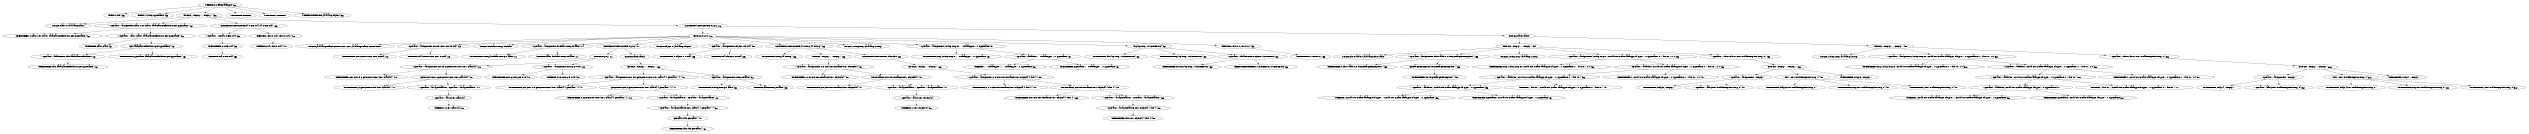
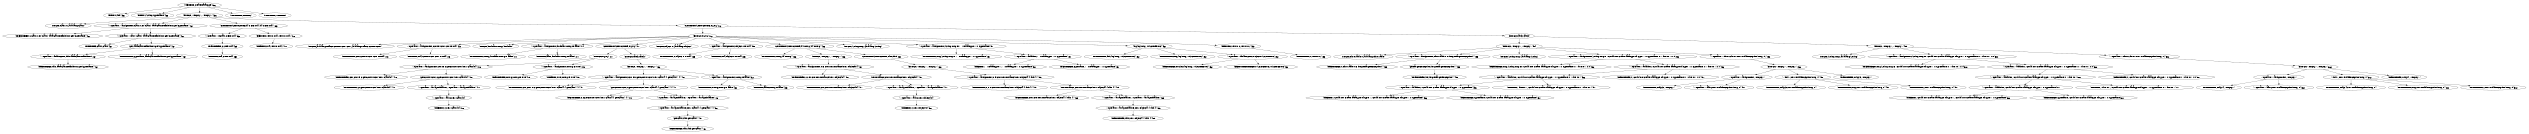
node "(METHOD_RETURN,java.lang.Object)": removed
